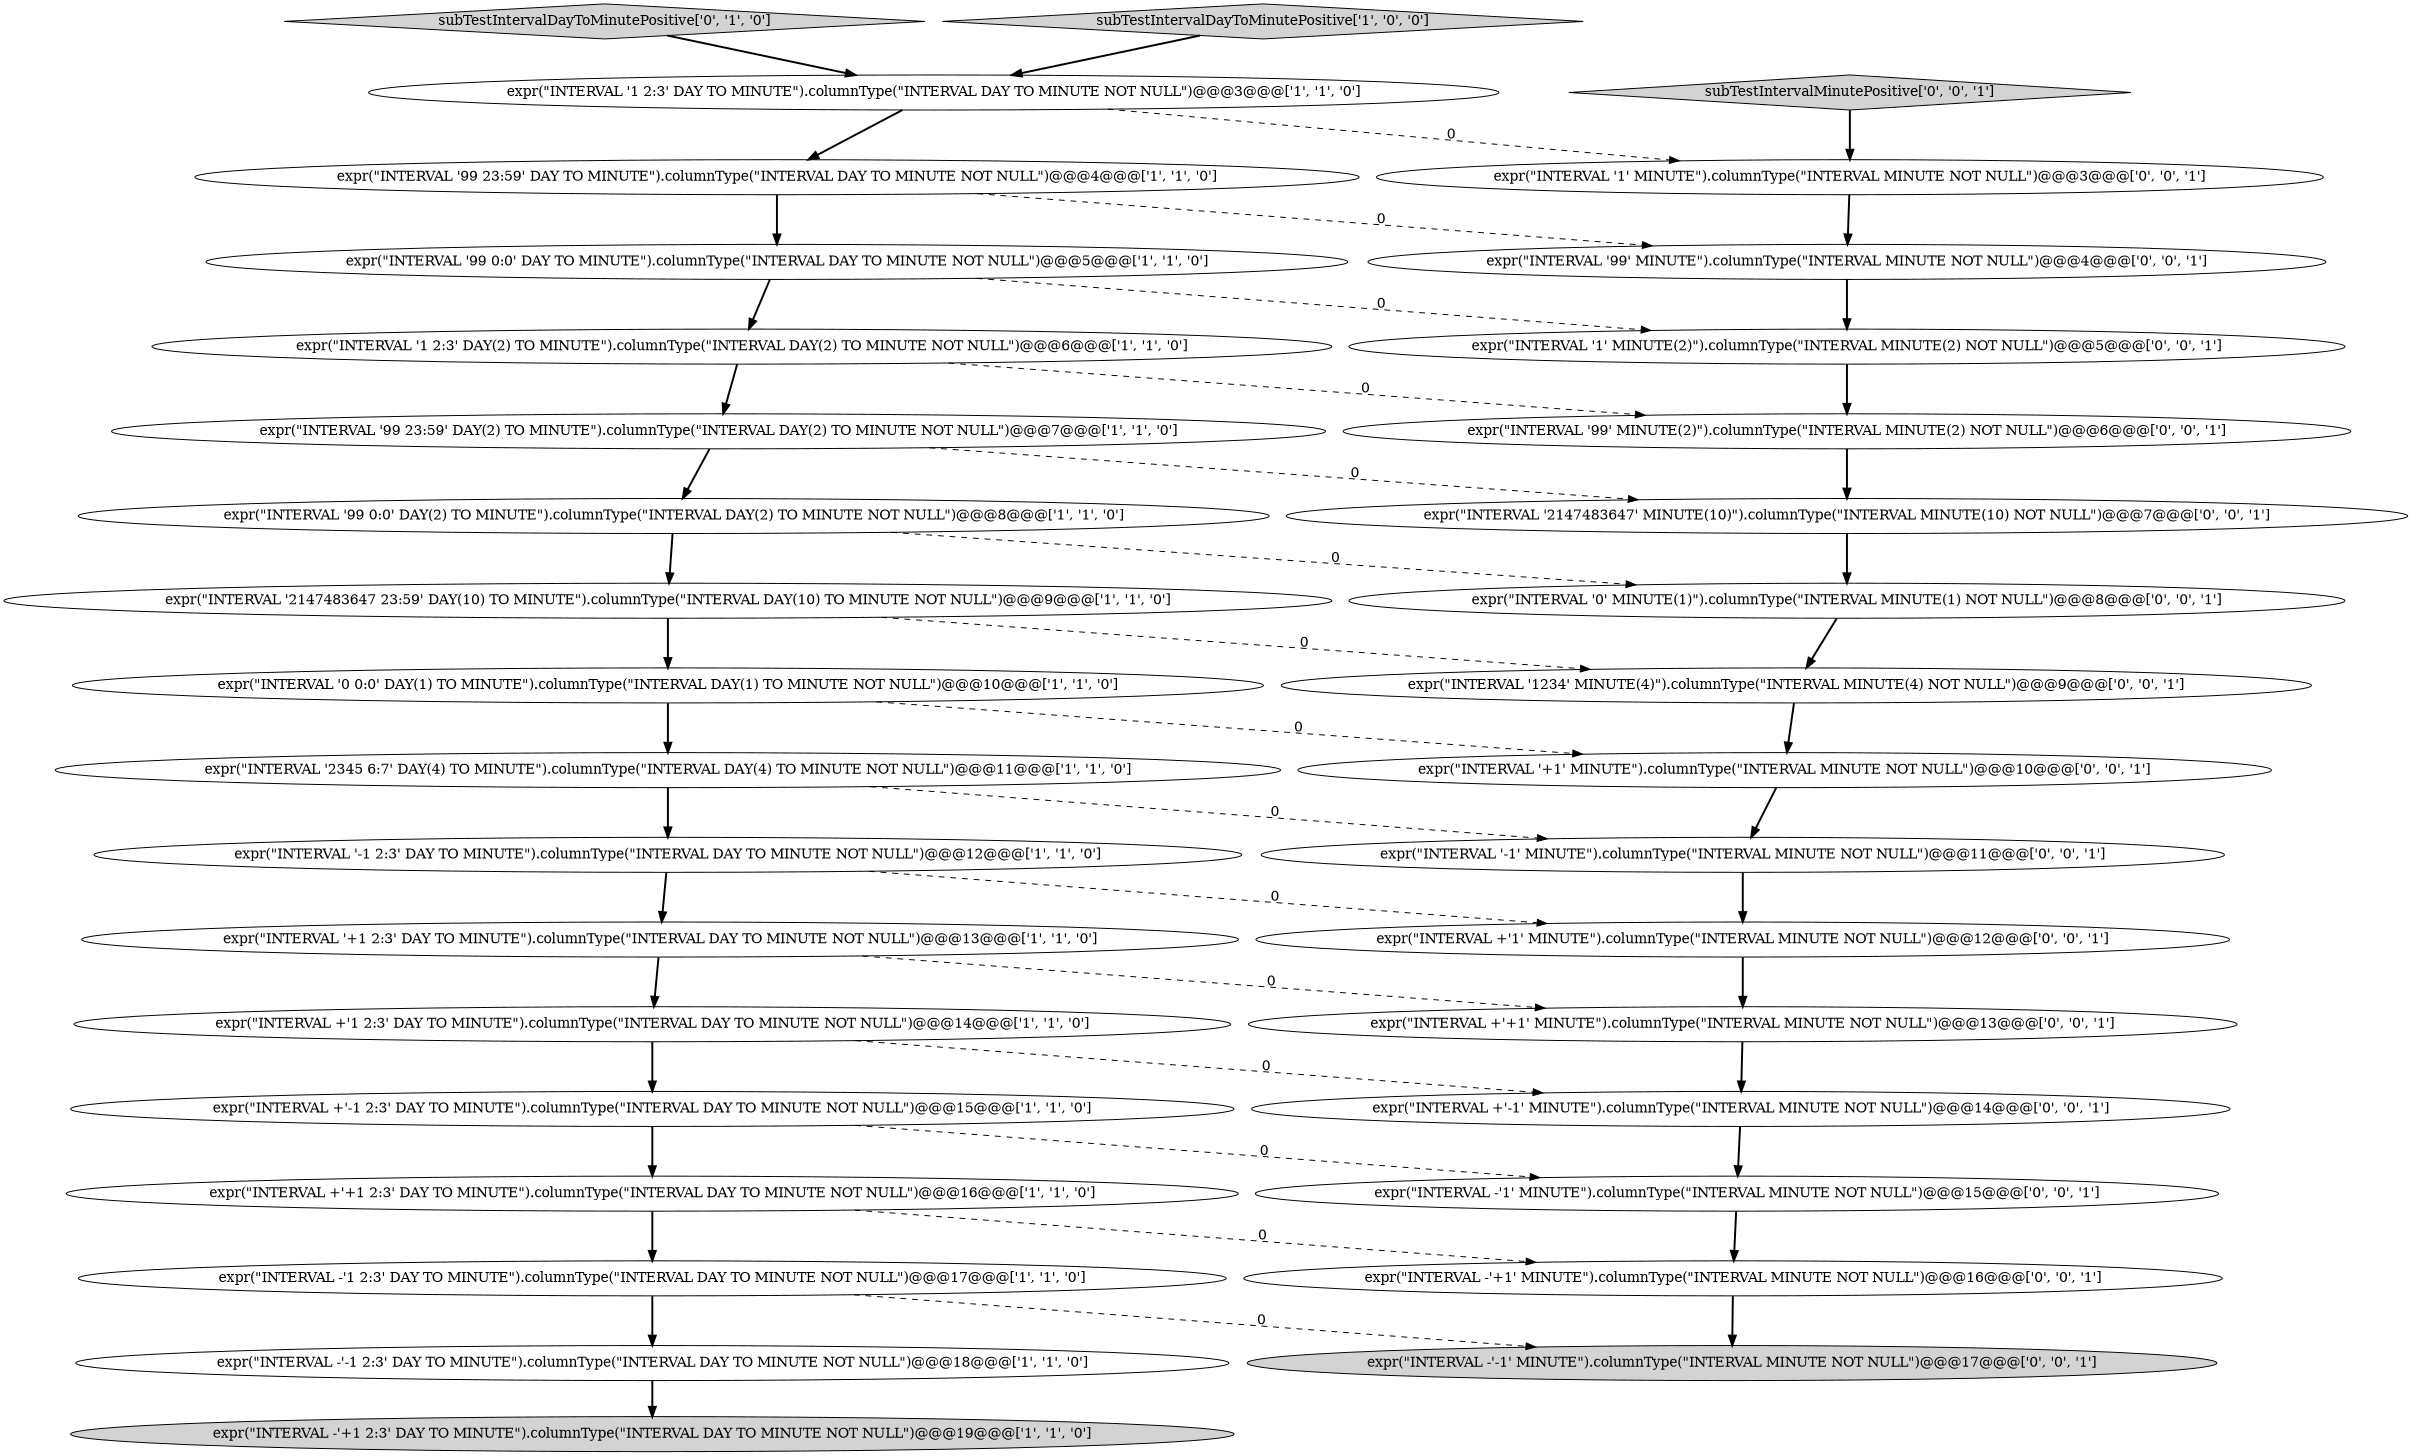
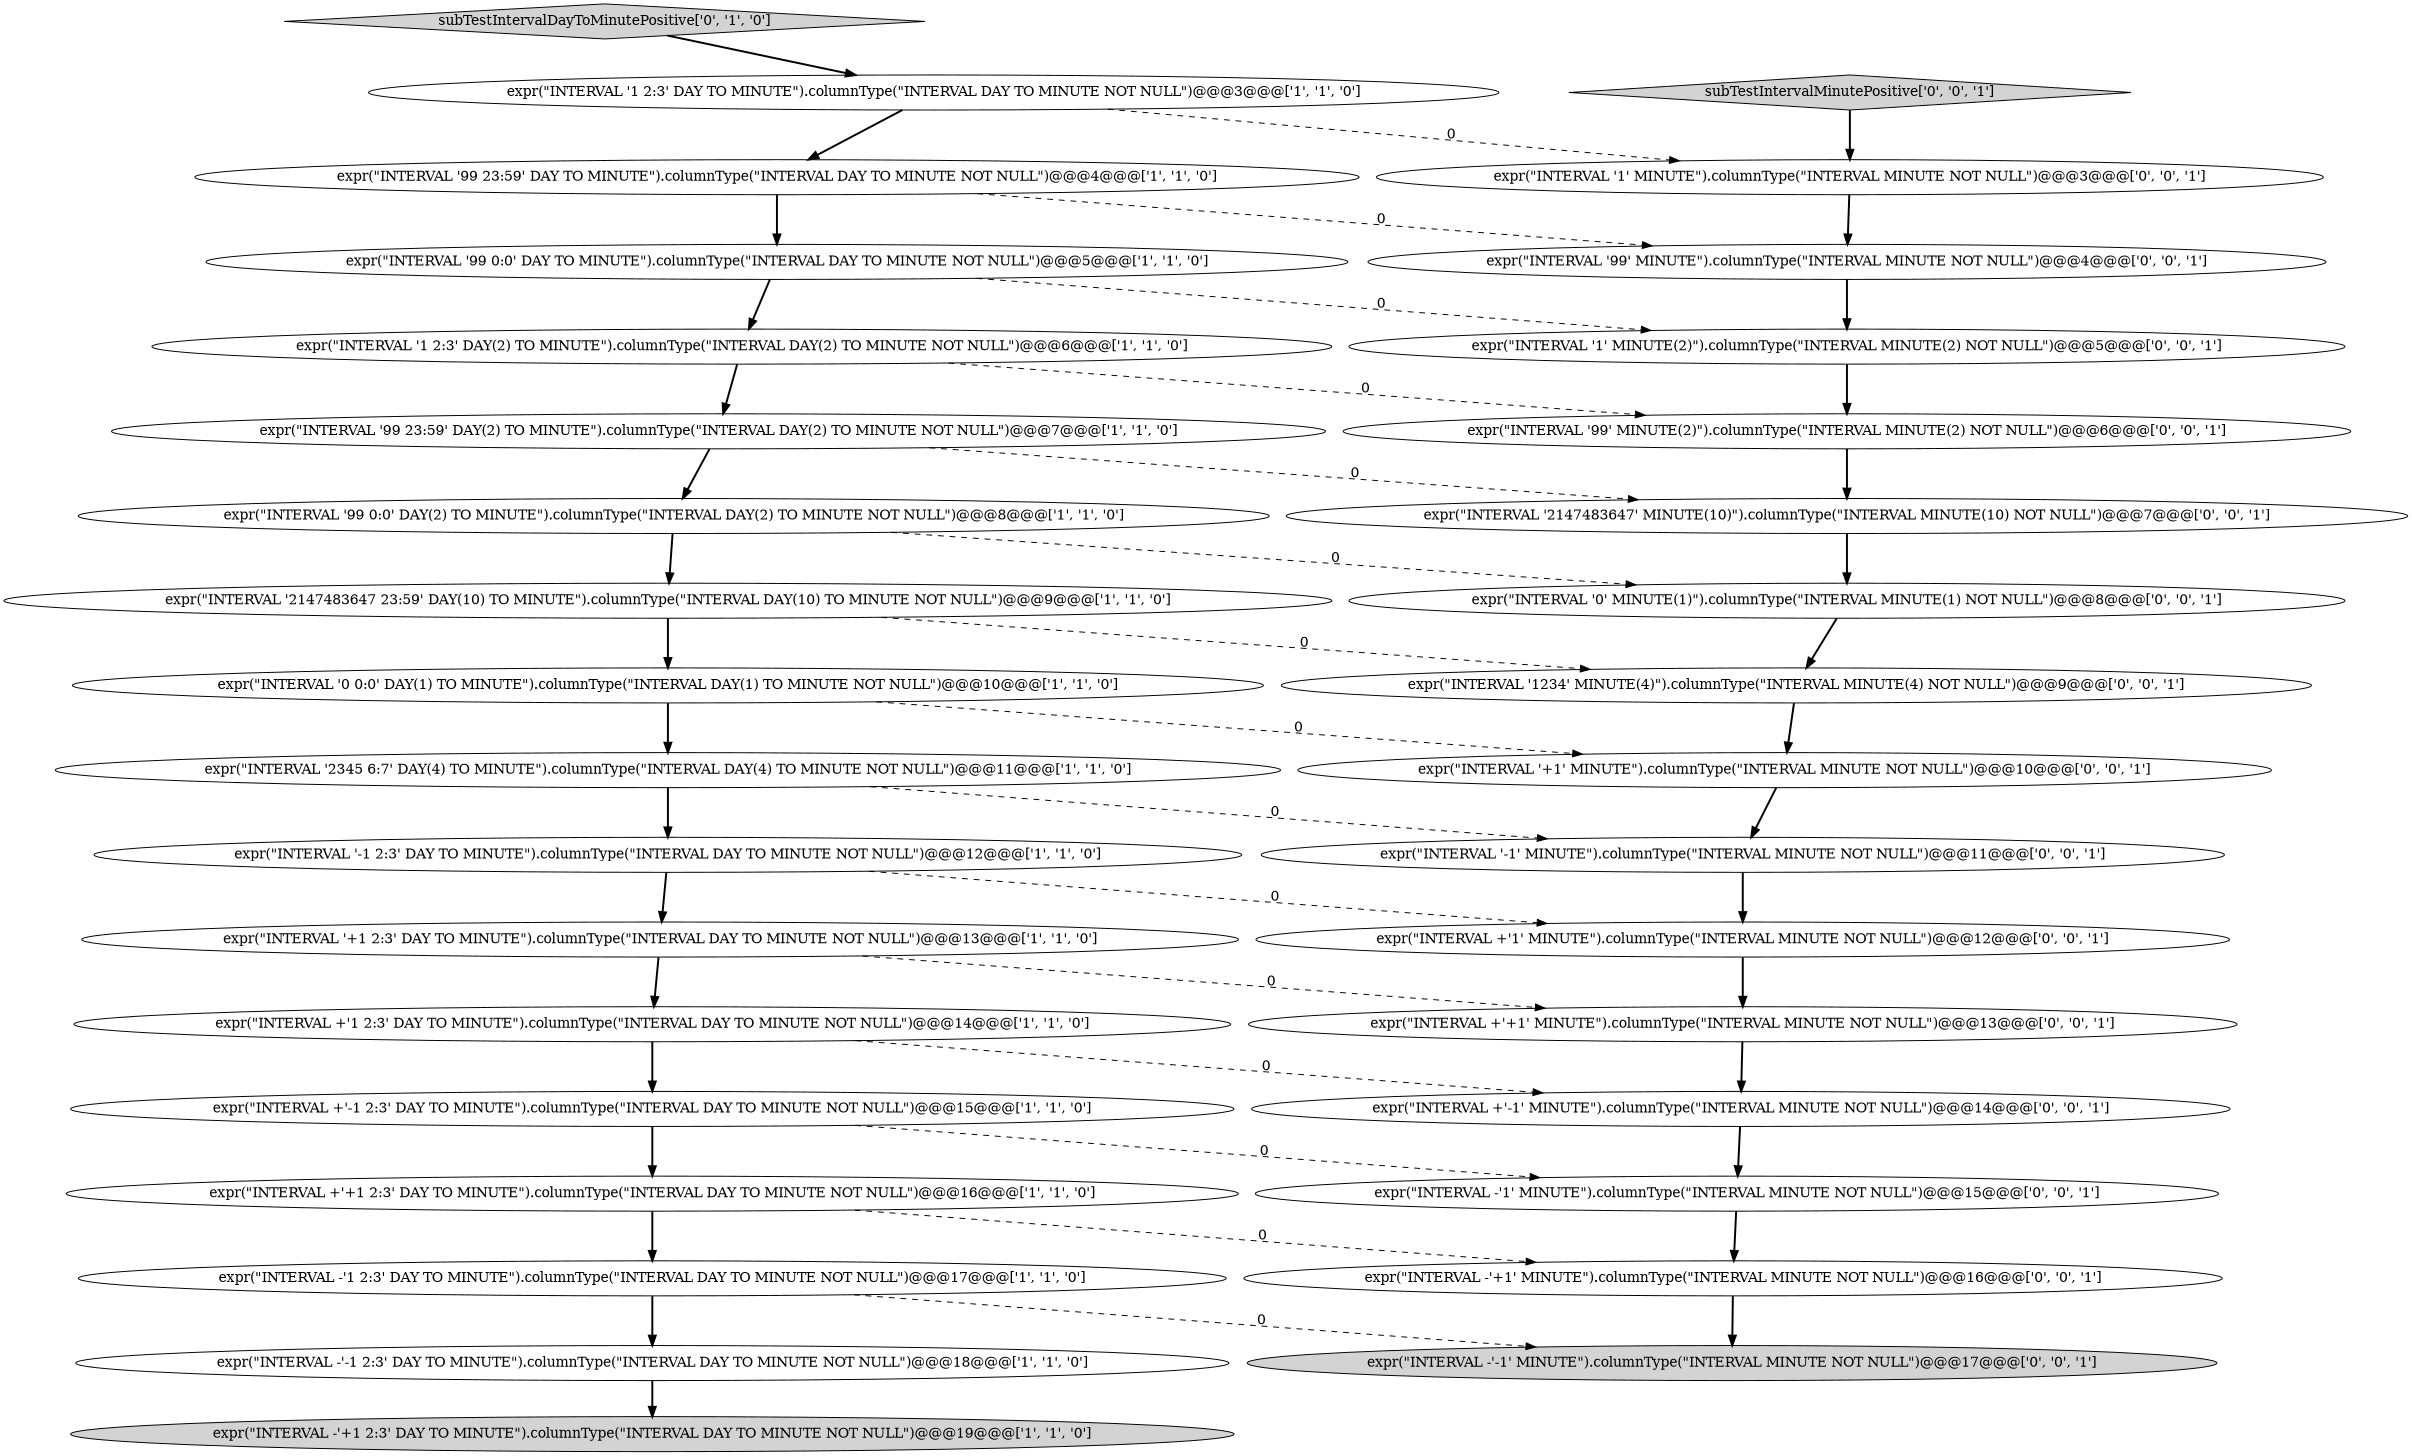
node "subTestIntervalDayToMinutePositive['1', '0', '0']": removed
